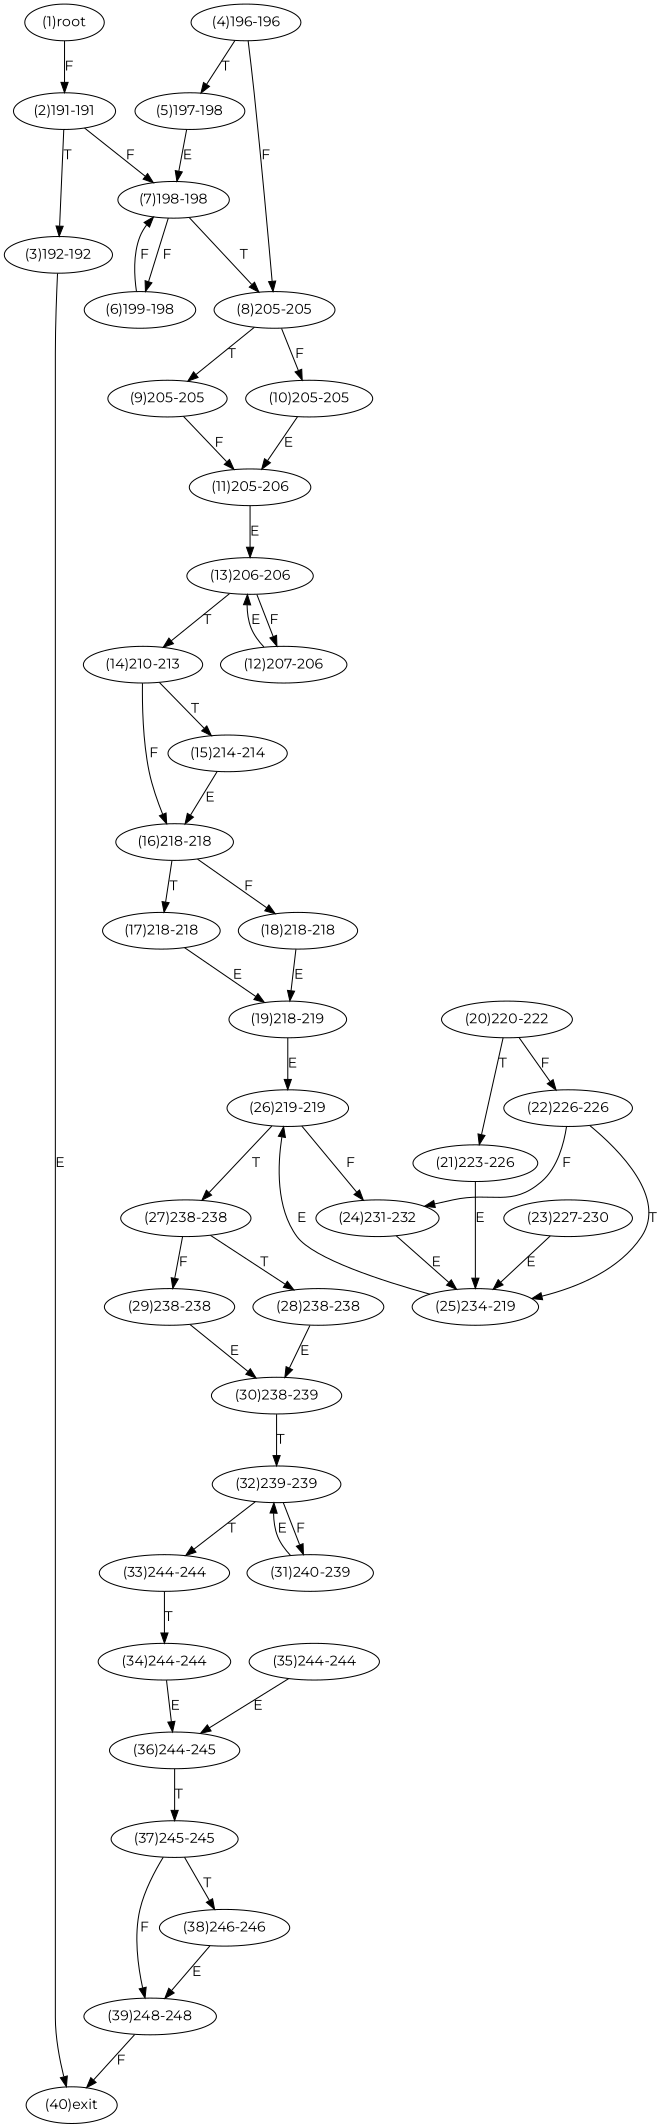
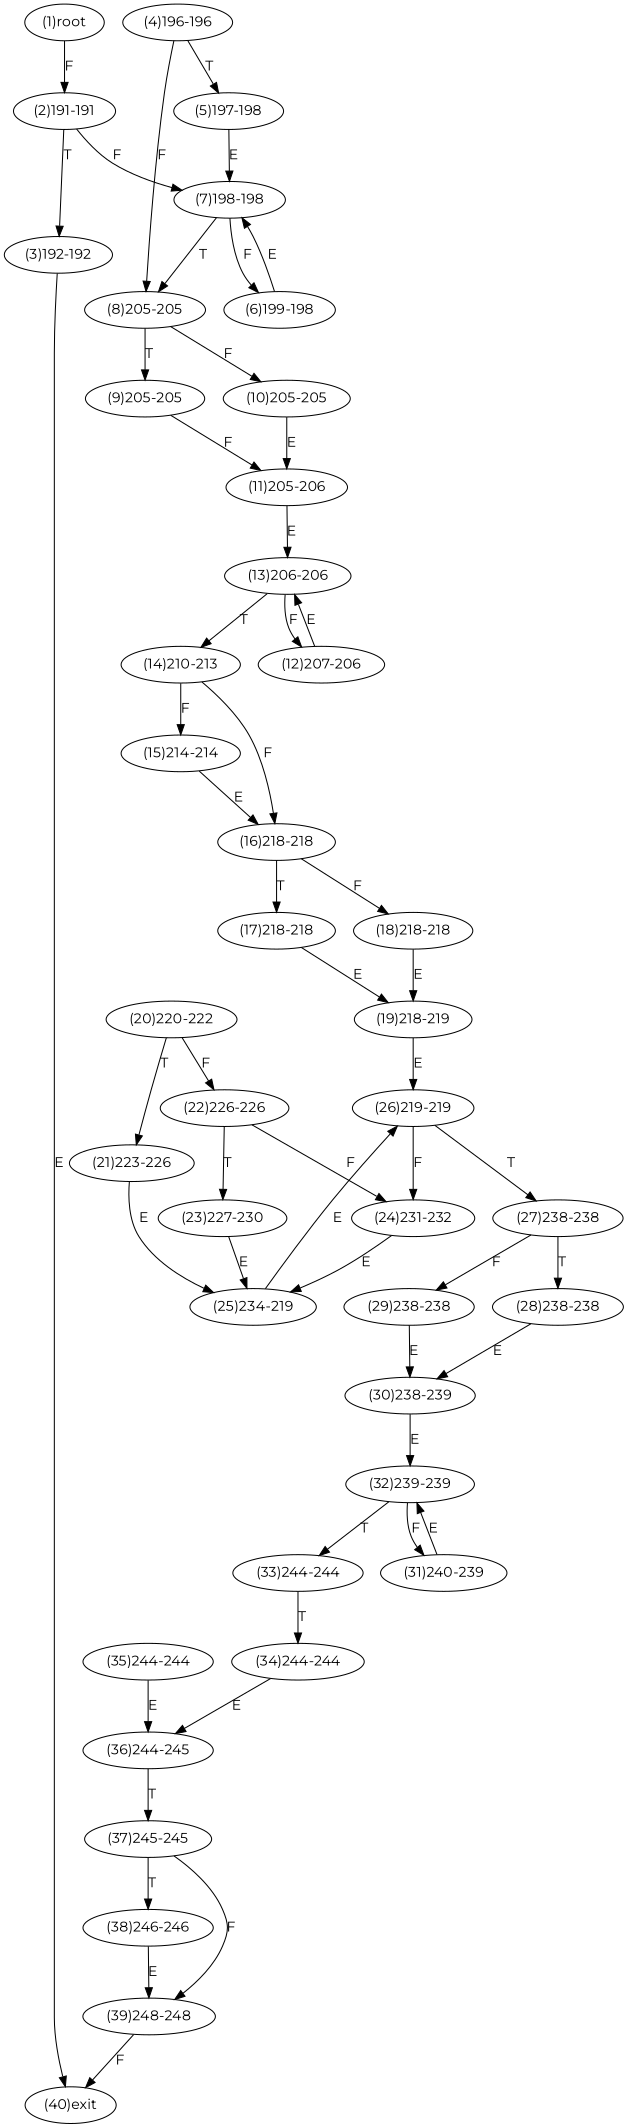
edge "(6)199-198" -> "(7)198-198": label "F" -> "E"
edge "(14)210-213" -> "(15)214-214": label "T" -> "F"
edge "(22)226-226" -> "(25)234-219": now "(22)226-226" -> "(23)227-230"
edge "(30)238-239" -> "(32)239-239": label "T" -> "E"
